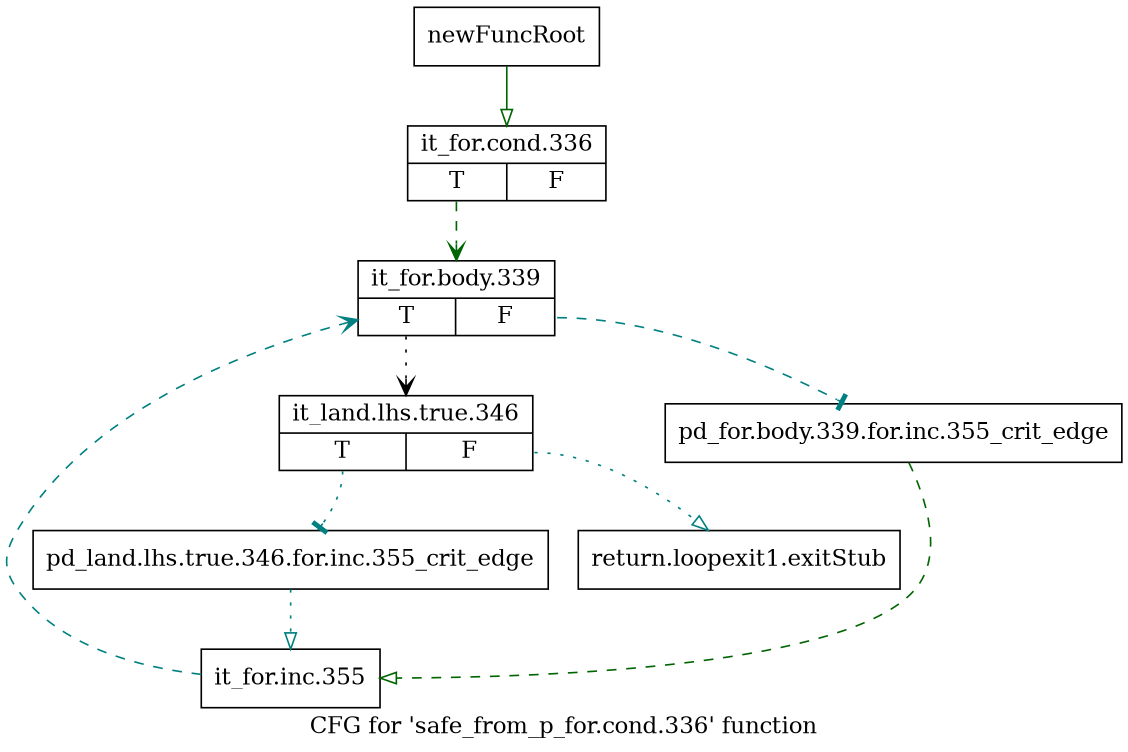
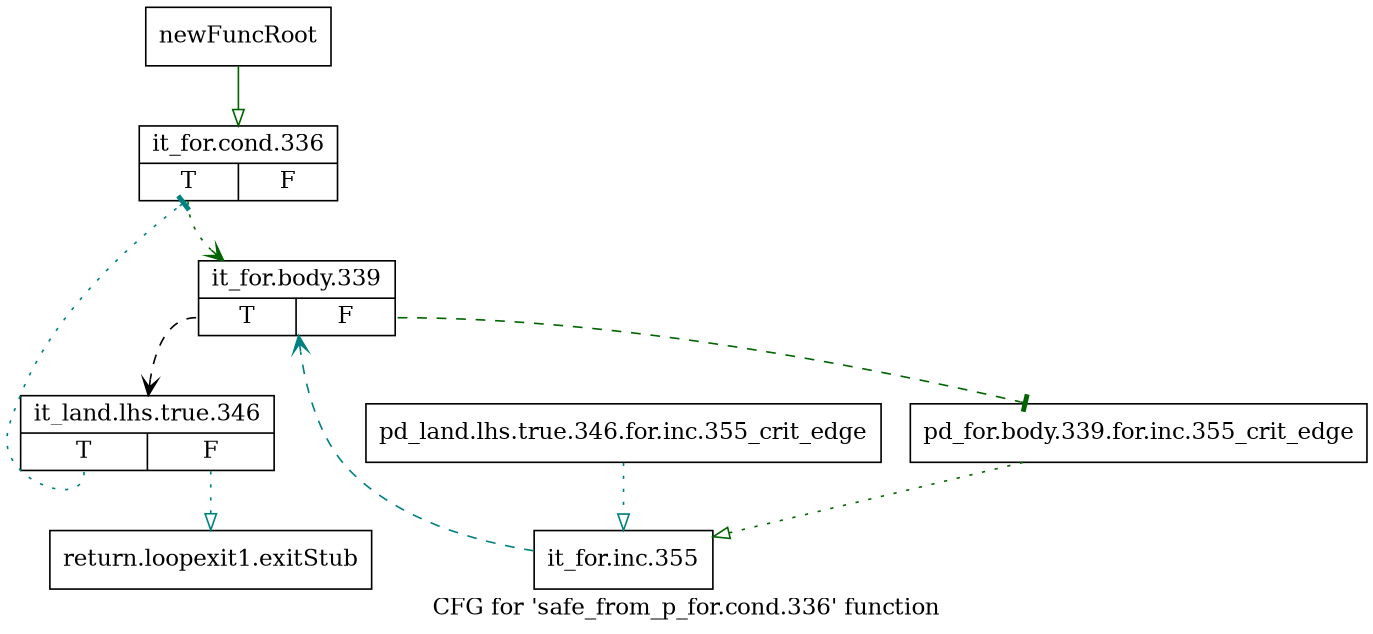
edge "it_for.cond.336" -> "it_for.body.339": style dashed -> dotted
edge "it_for.body.339" -> "pd_for.body.339.for.inc.355_crit_edge": color teal -> darkgreen
edge "it_for.body.339" -> "it_land.lhs.true.346": style dotted -> dashed
edge "it_land.lhs.true.346" -> "pd_land.lhs.true.346.for.inc.355_crit_edge": now "it_land.lhs.true.346" -> "it_for.cond.336"
edge "pd_for.body.339.for.inc.355_crit_edge" -> "it_for.inc.355": style dashed -> dotted
